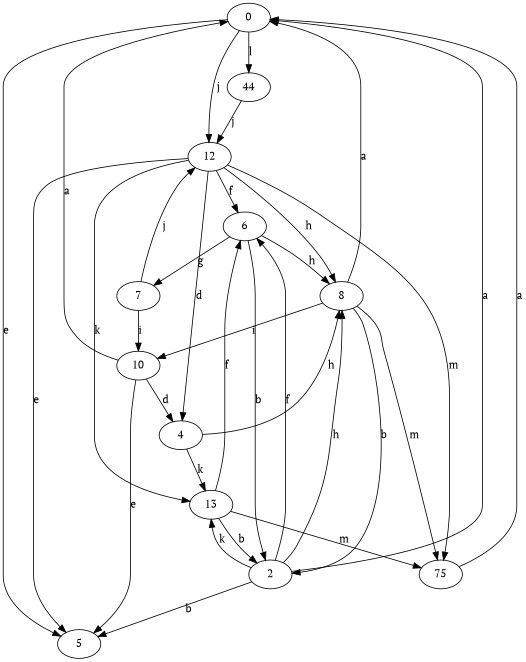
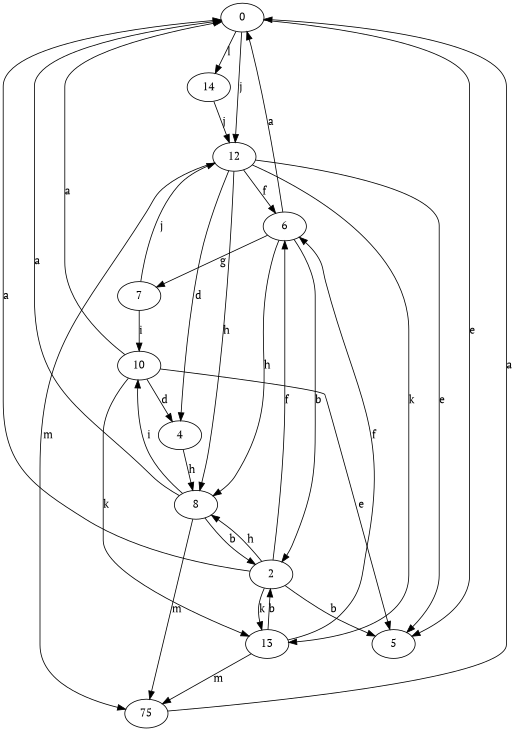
node "44": label "44" -> "14"
edge "6" -> "0": added, label "a"
edge "4" -> "13": now "10" -> "13"
